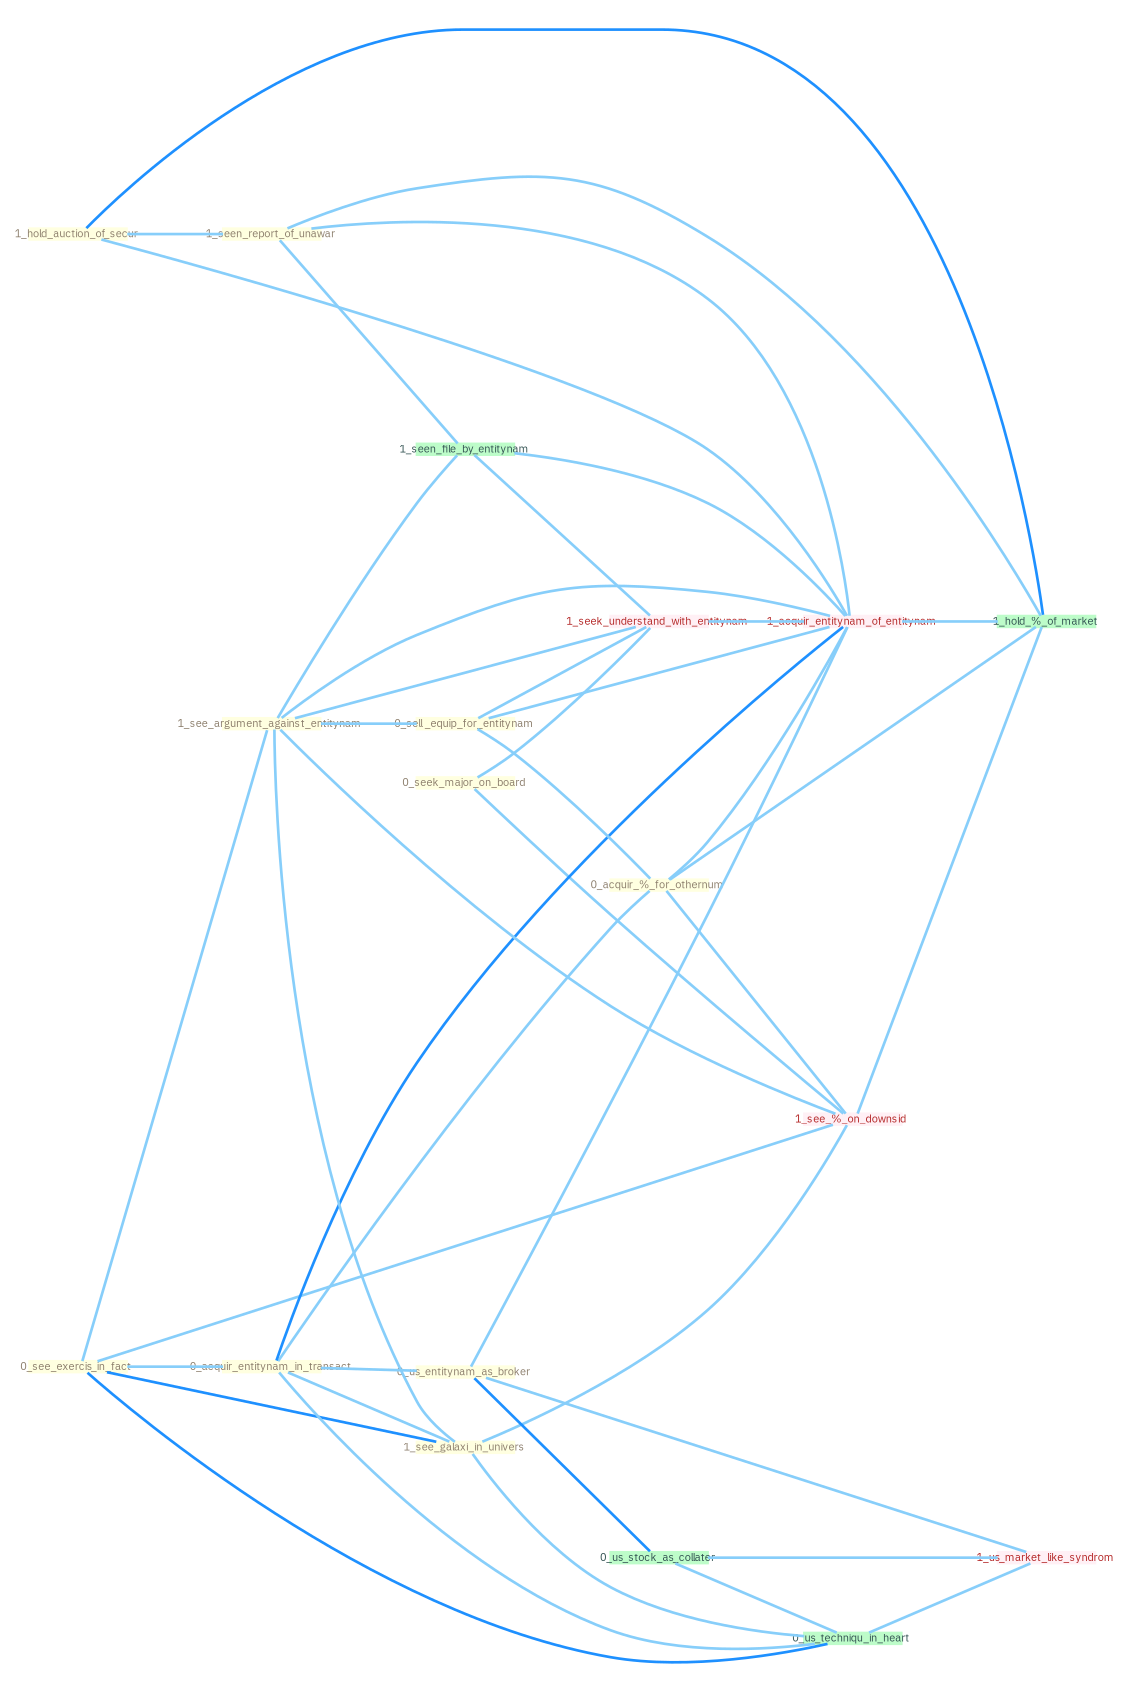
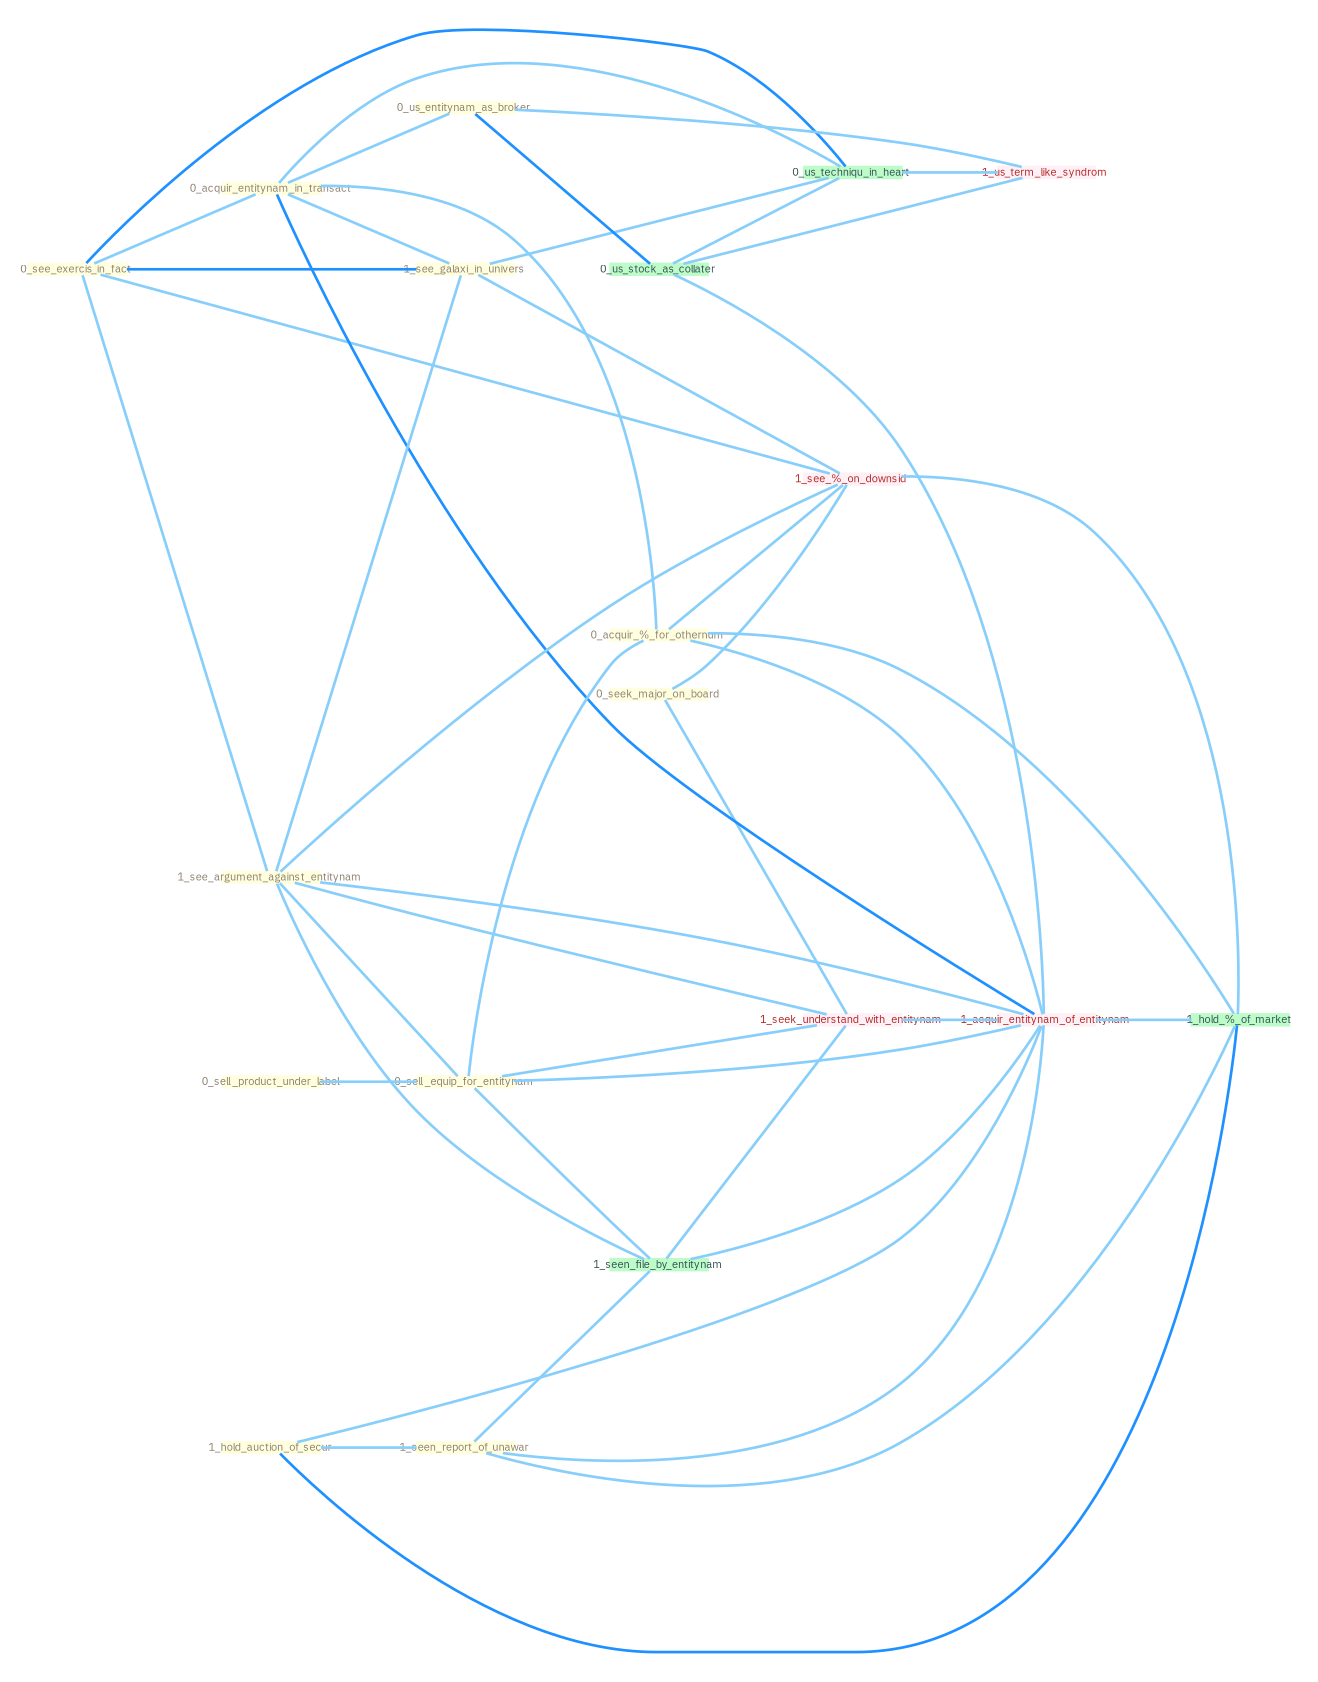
edge "1_acquir_entitynam_of_entitynam" -- "0_us_entitynam_as_broker": now "1_acquir_entitynam_of_entitynam" -- "0_us_stock_as_collater"
node "0_sell_product_under_label": added
edge "0_sell_equip_for_entitynam" -- "1_seen_file_by_entitynam": added
node "1_us_market_like_syndrom": label "1_us_market_like_syndrom" -> "1_us_term_like_syndrom"
